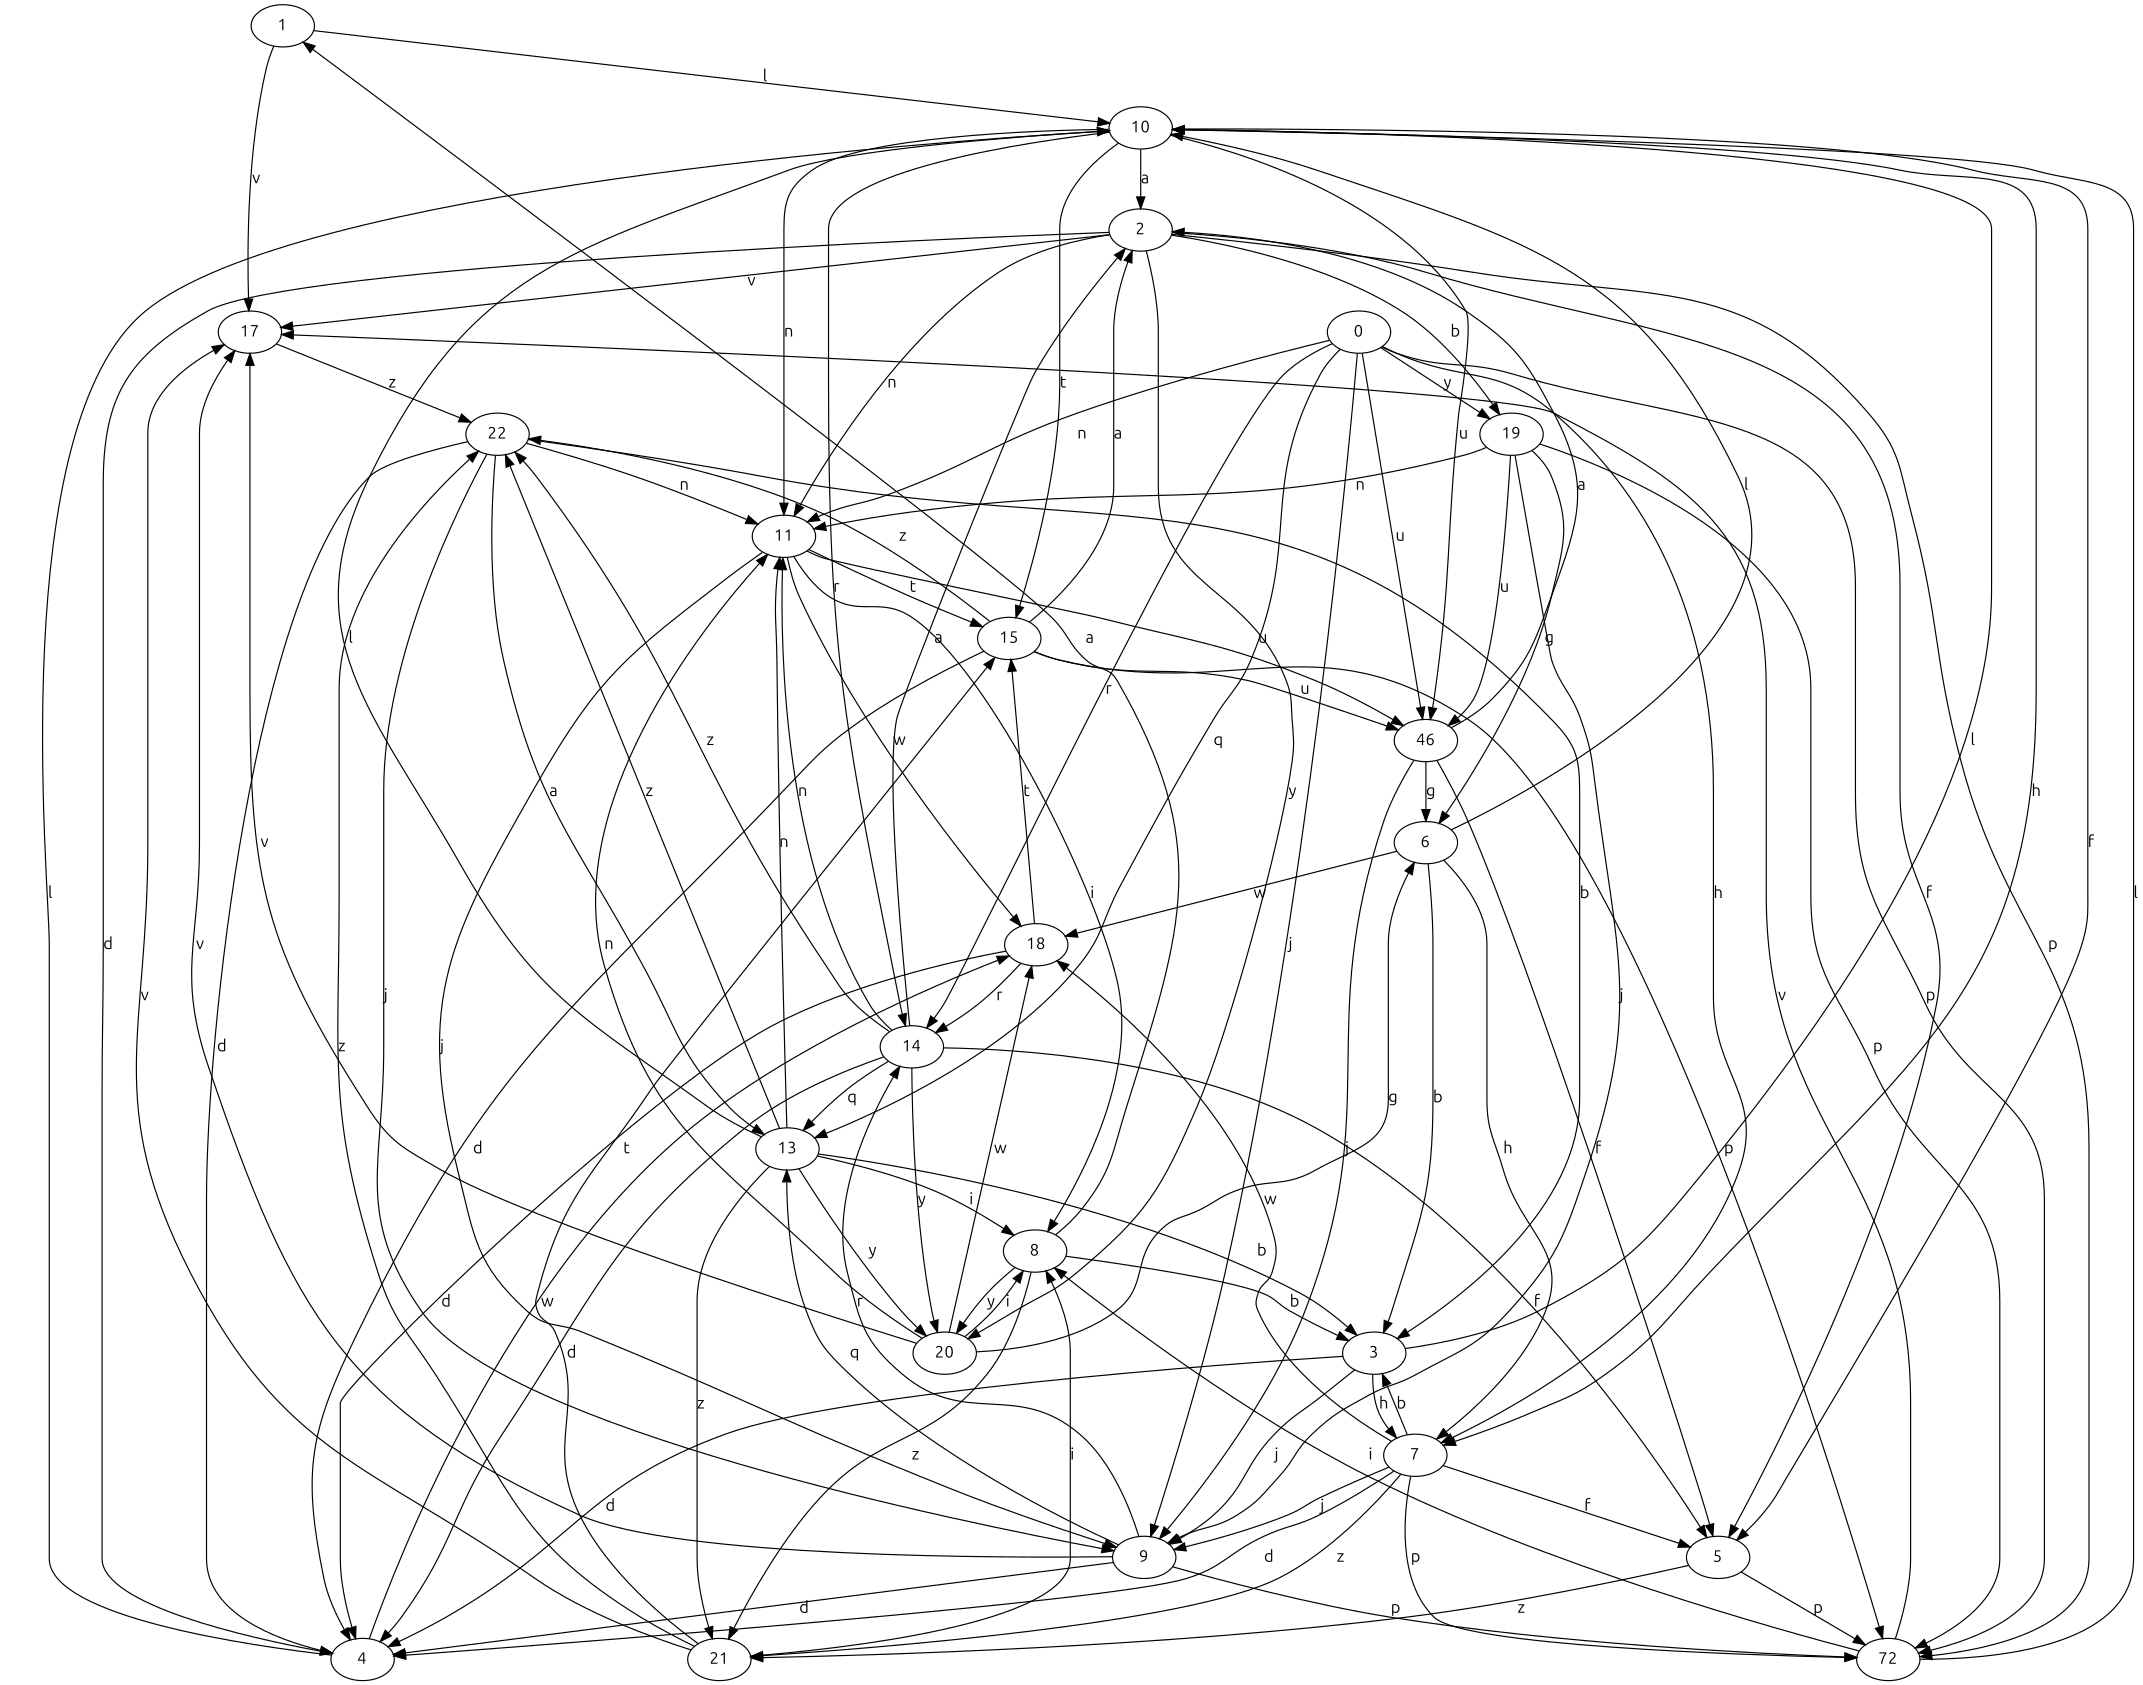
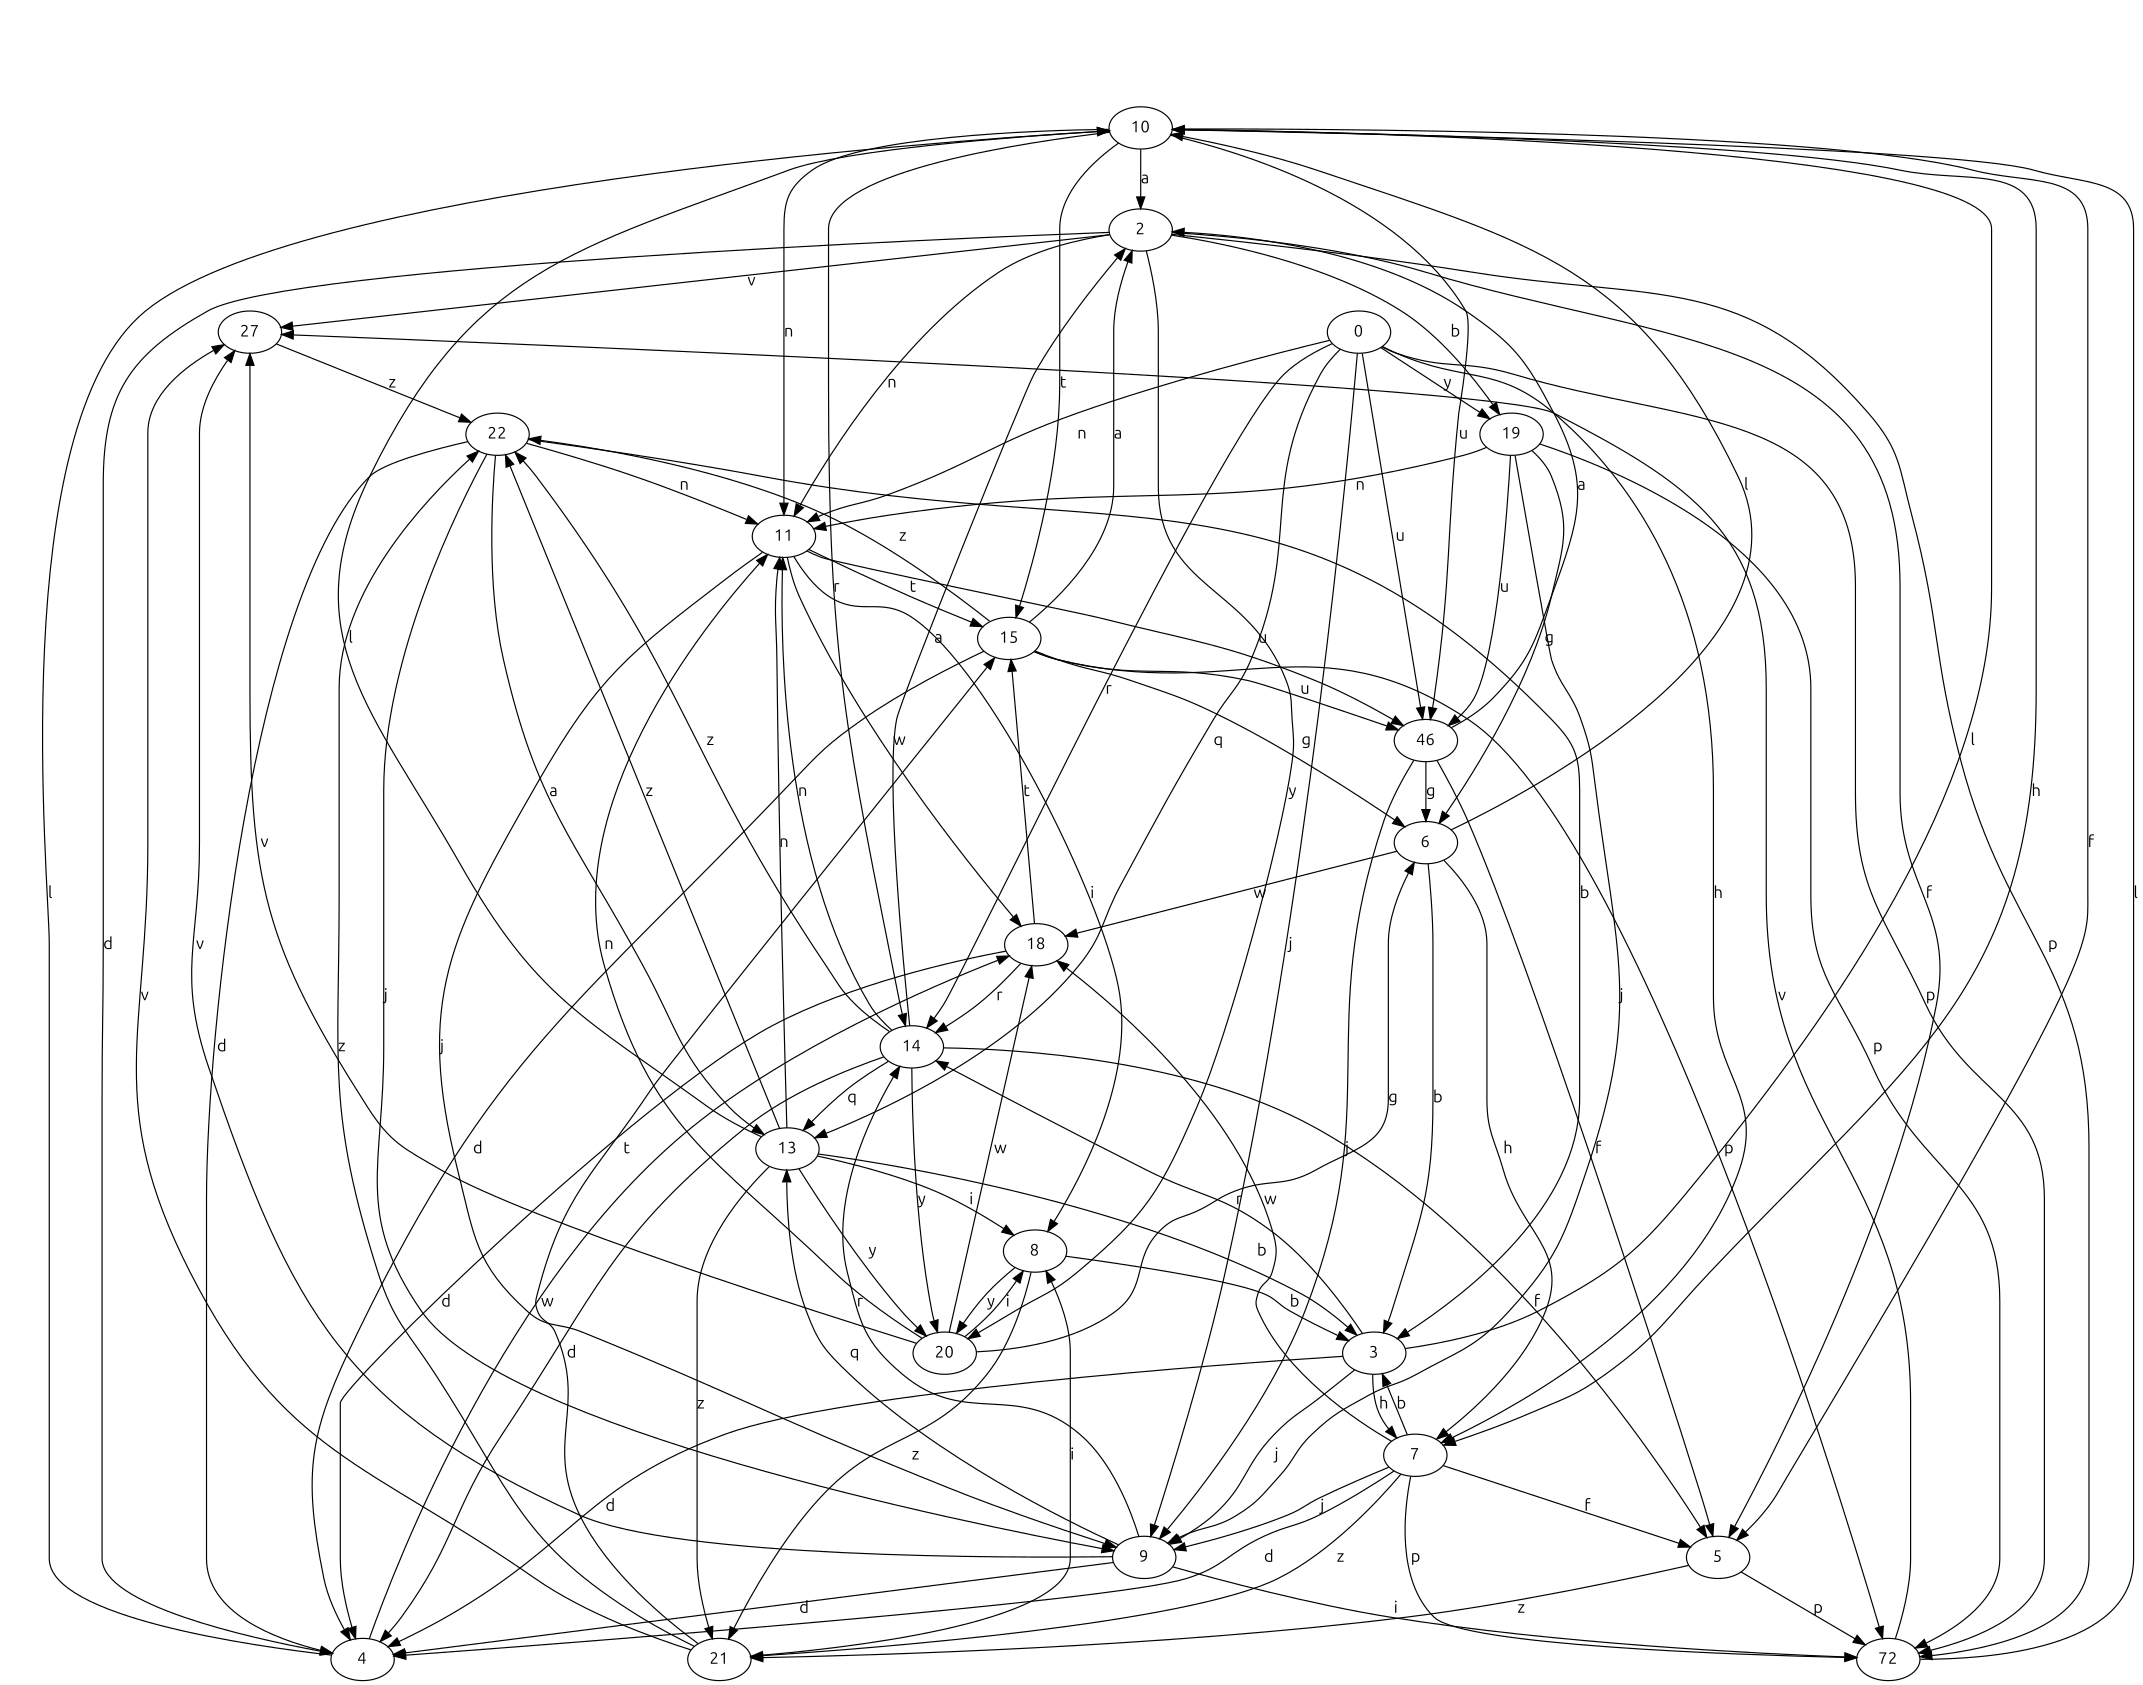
node "1": removed
node "17": label "17" -> "27"
edge "15" -> "6": added, label "g"
edge "3" -> "14": added, label "r"
edge "72" -> "8": removed, label "i"
edge "9" -> "72": label "p" -> "i"
